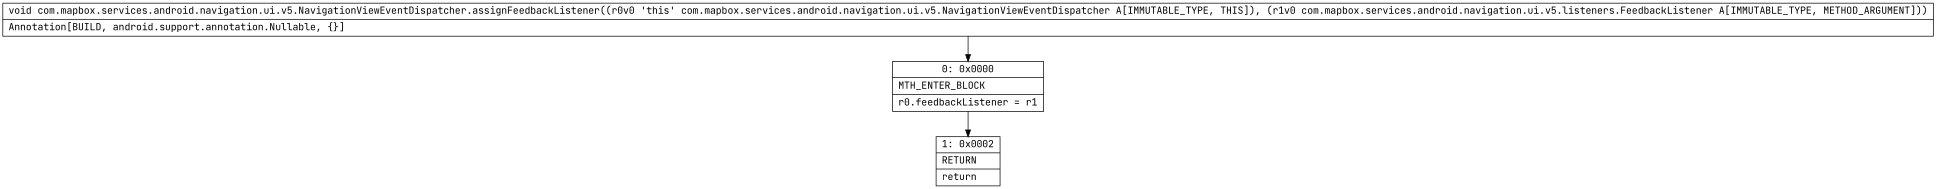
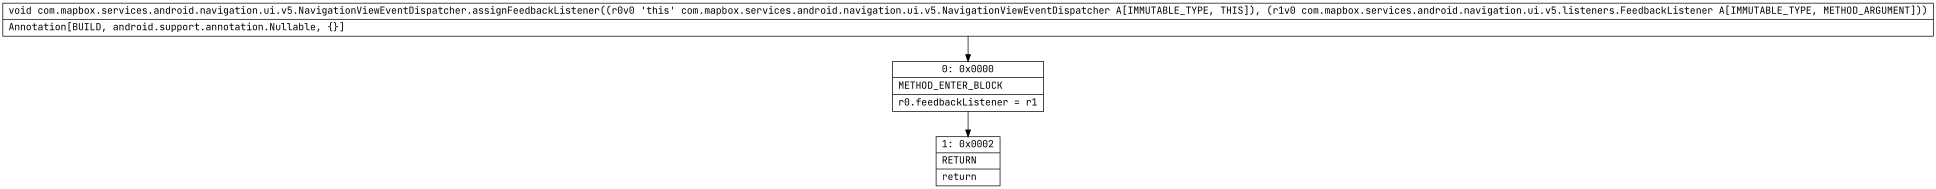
node "0: 0x0000": text "MTH_ENTER_BLOCK" -> "METHOD_ENTER_BLOCK"
